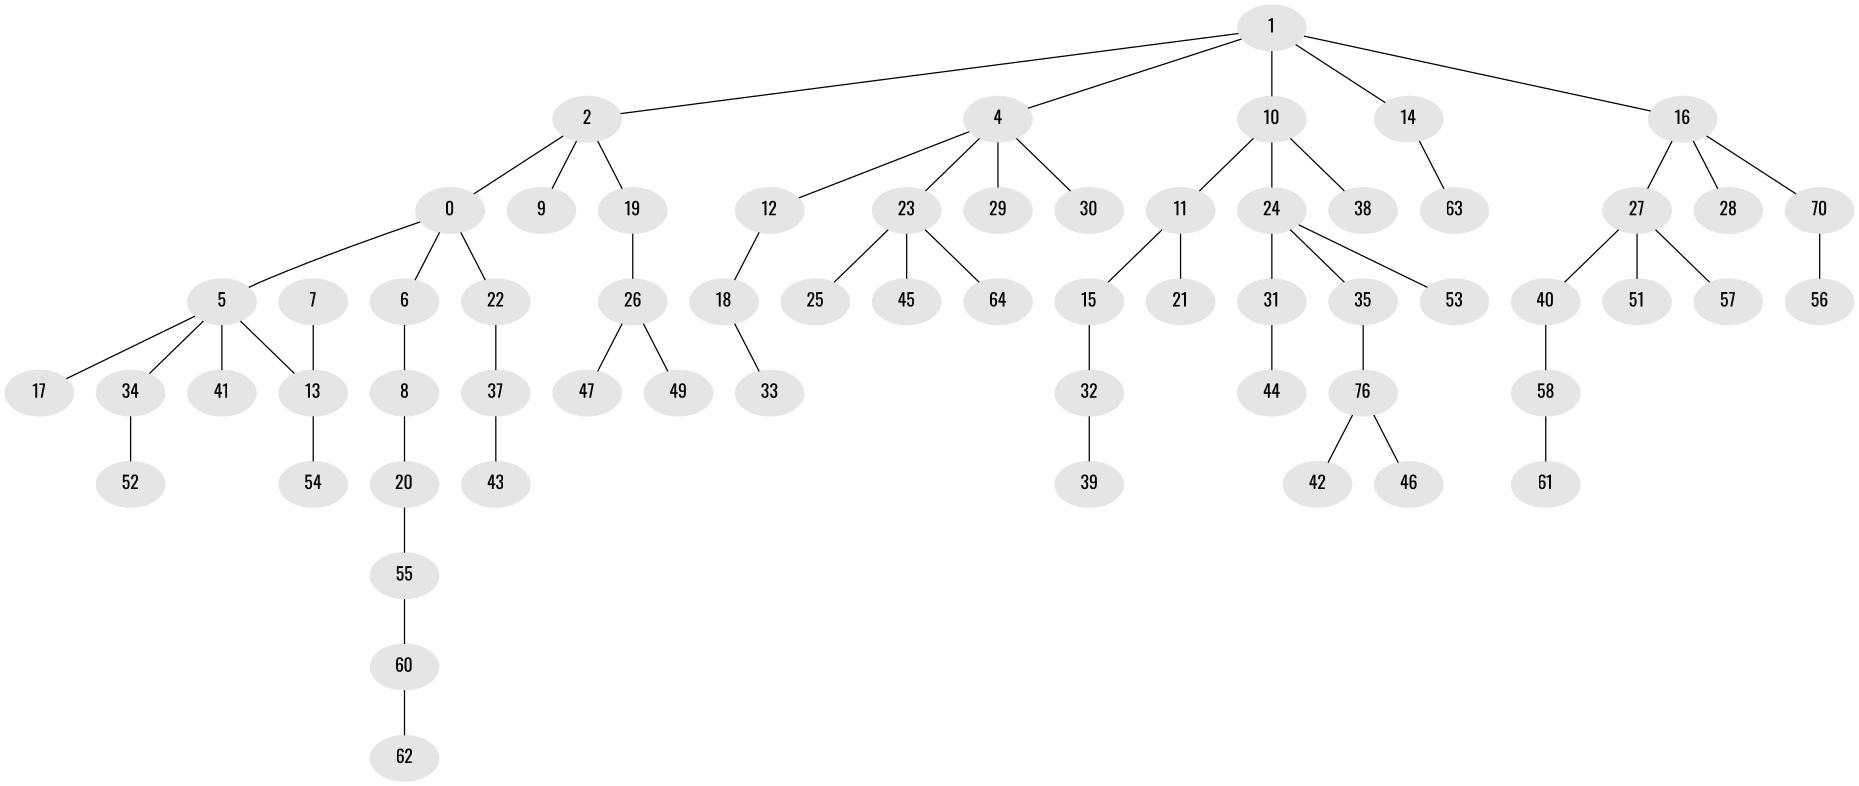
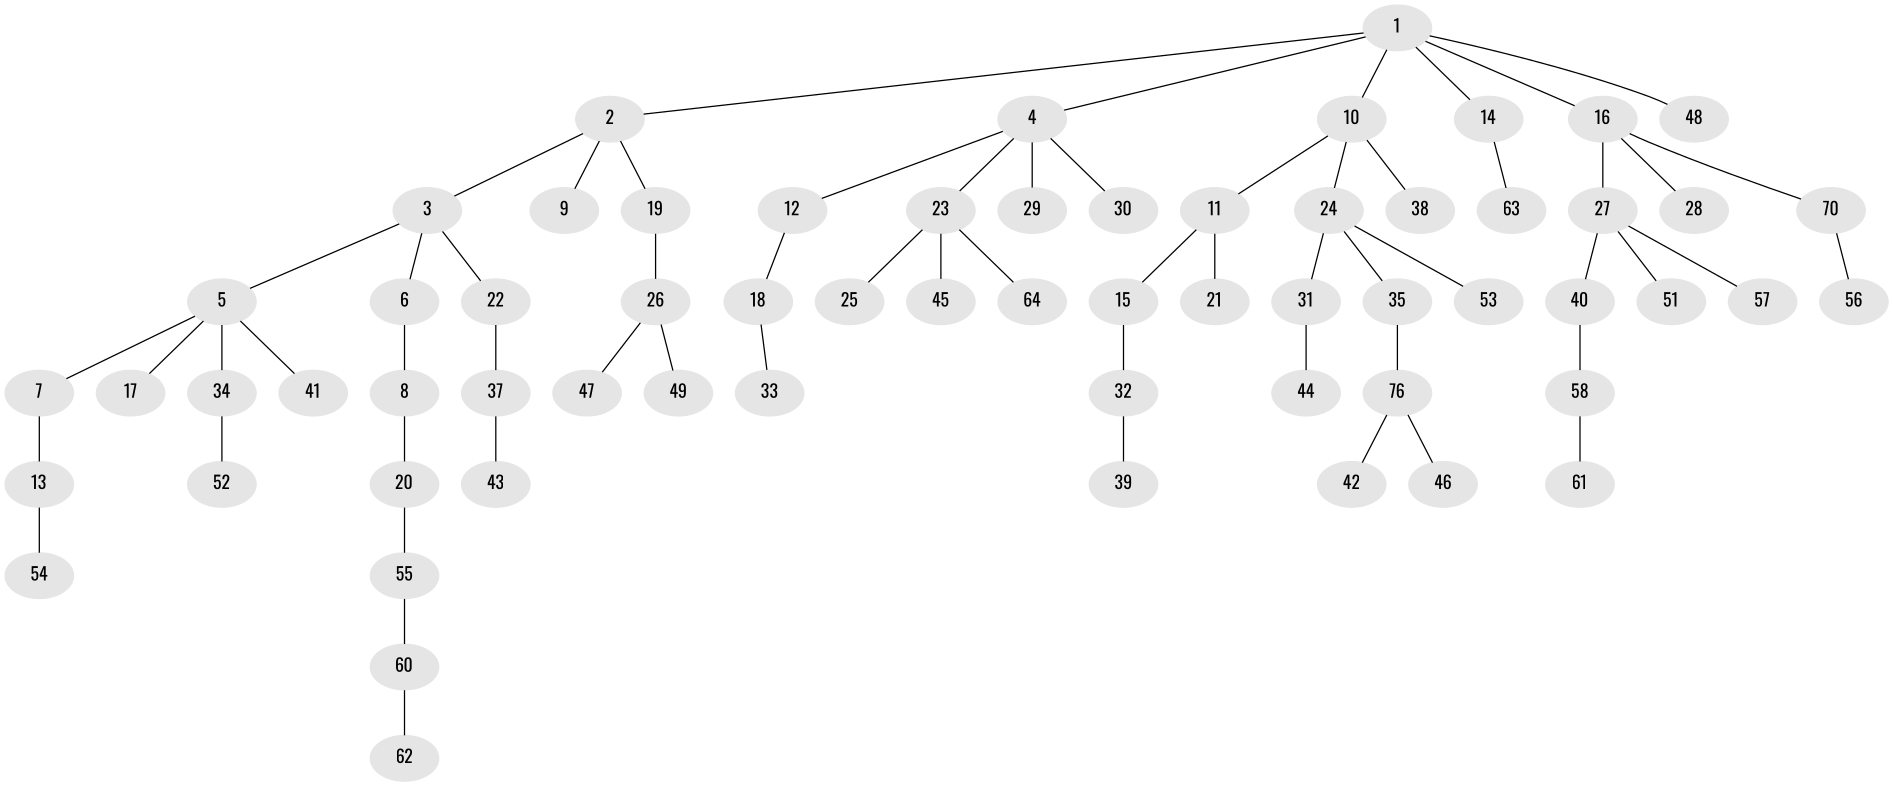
node "48": added
node "0": label "0" -> "3"
edge "5" -- "13": now "5" -- "7"
